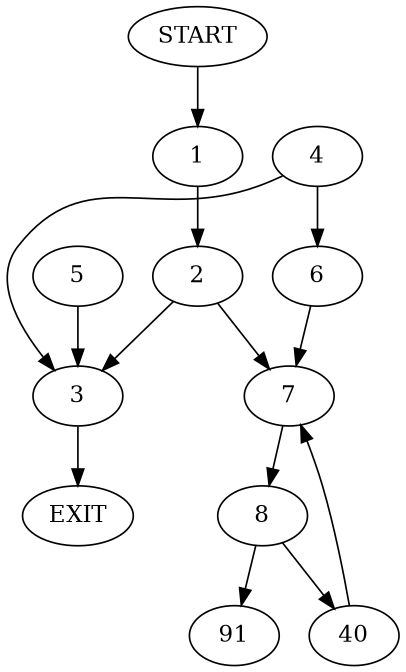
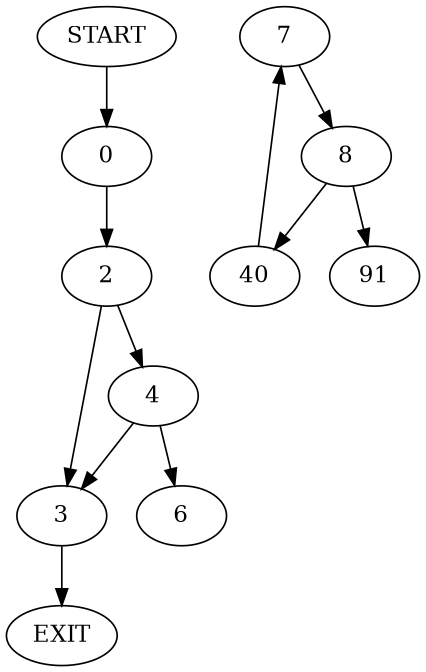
node "1": label "1" -> "0"
node "5": removed
edge "6" -> "7": removed
edge "2" -> "7": now "2" -> "4"
